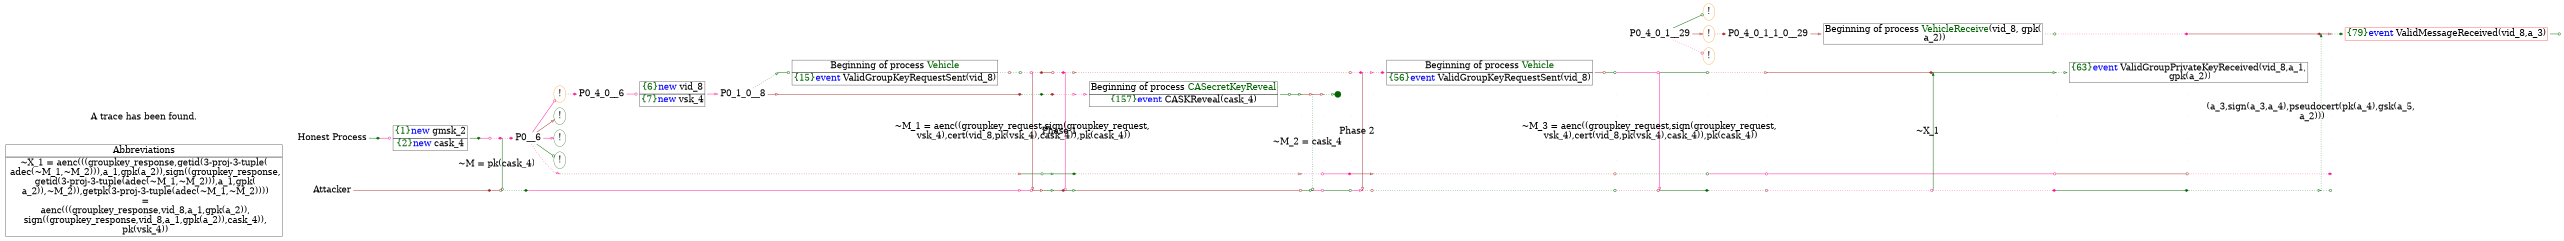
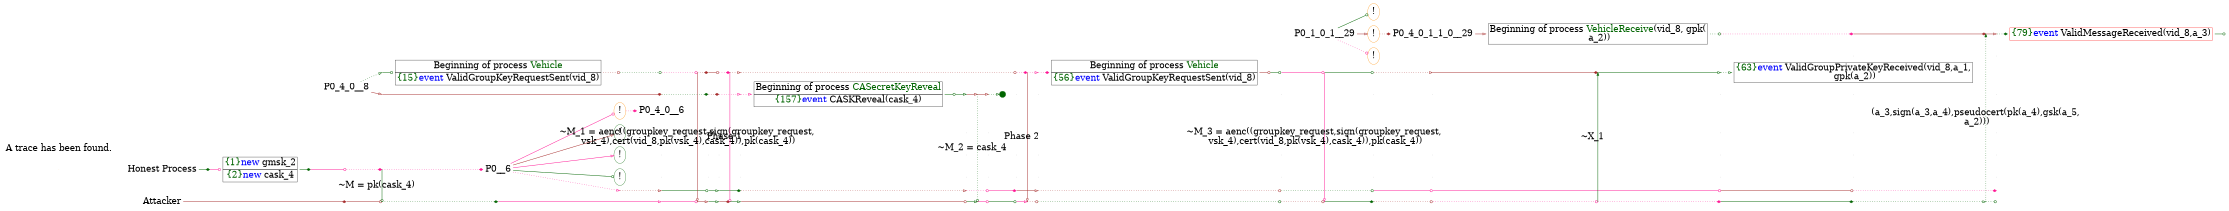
node "P0_4_0_1__29": label "P0_4_0_1__29" -> "P0_1_0_1__29"
node "{6}": removed
node "P0_1_0__8": label "P0_1_0__8" -> "P0_4_0__8"
node "Abbreviations": removed
